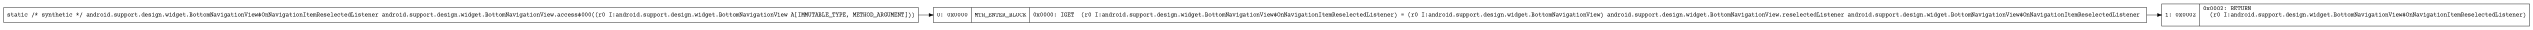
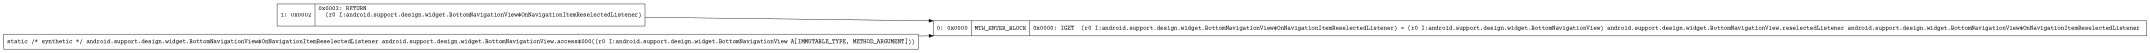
edge "0: 0x0000" -> "1: 0x0002": reversed
